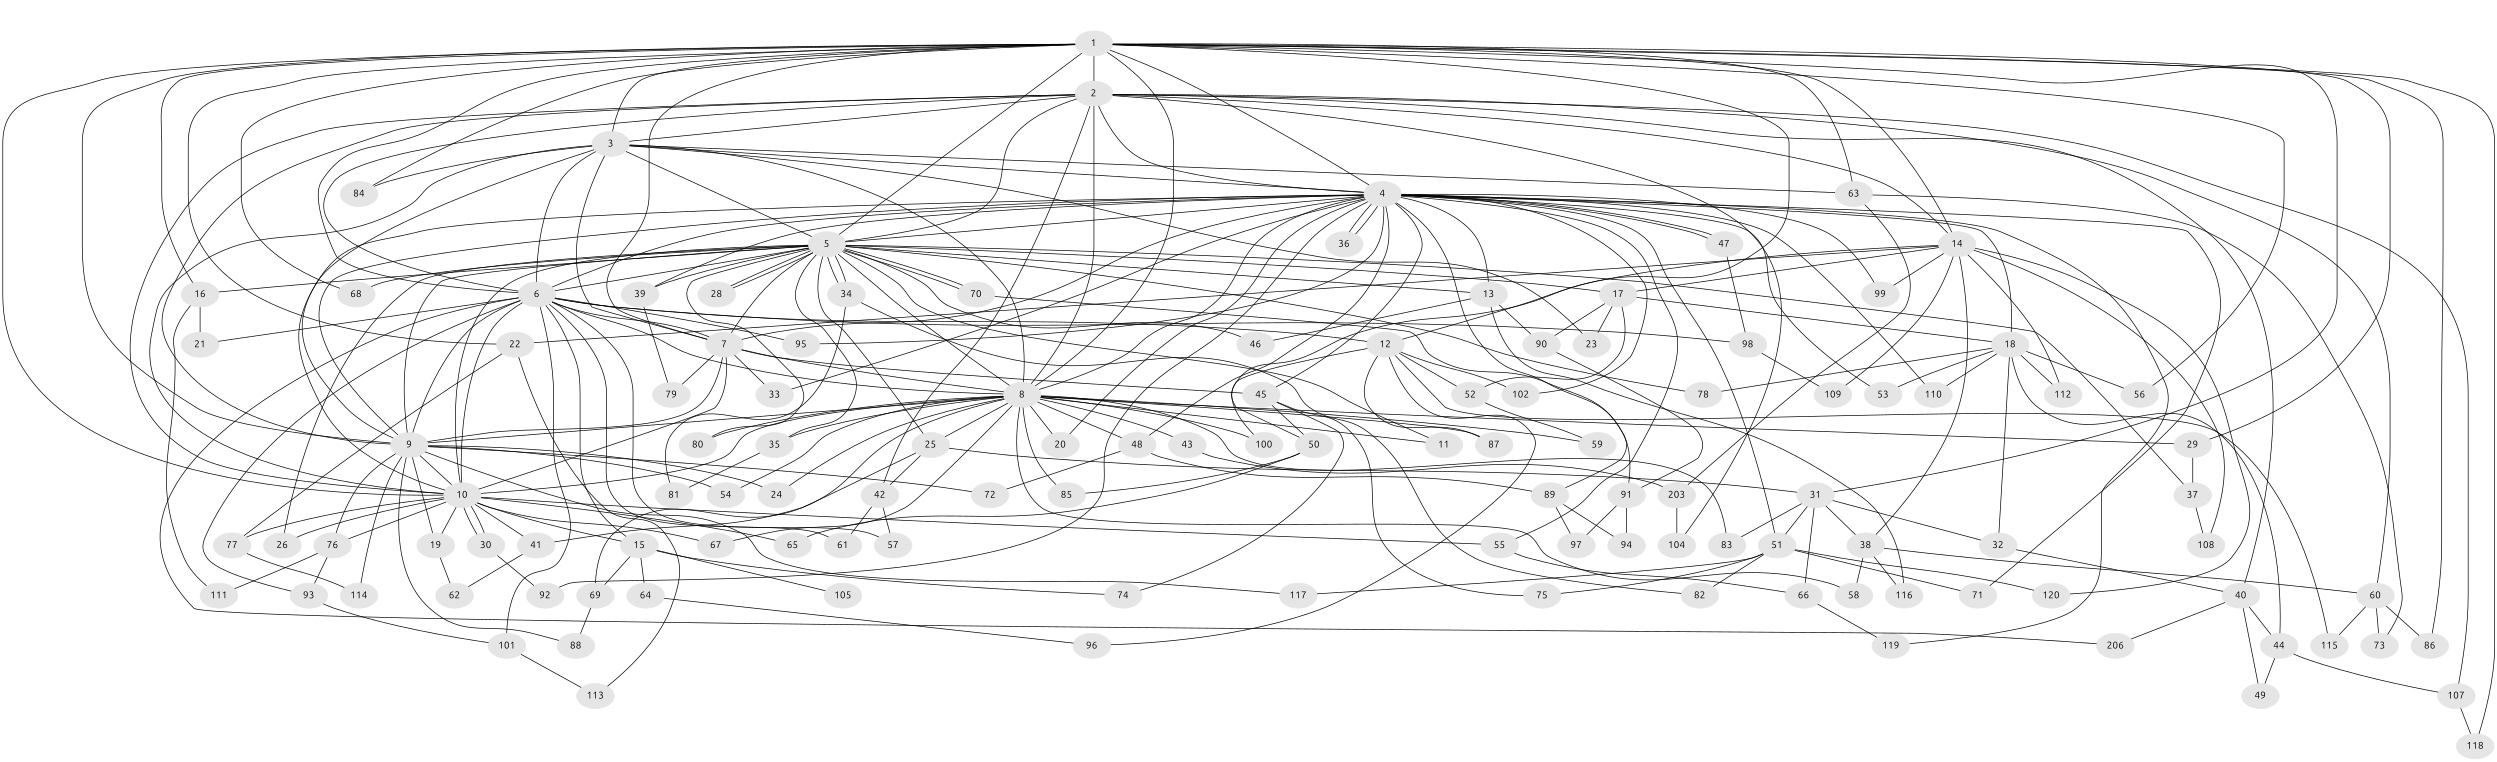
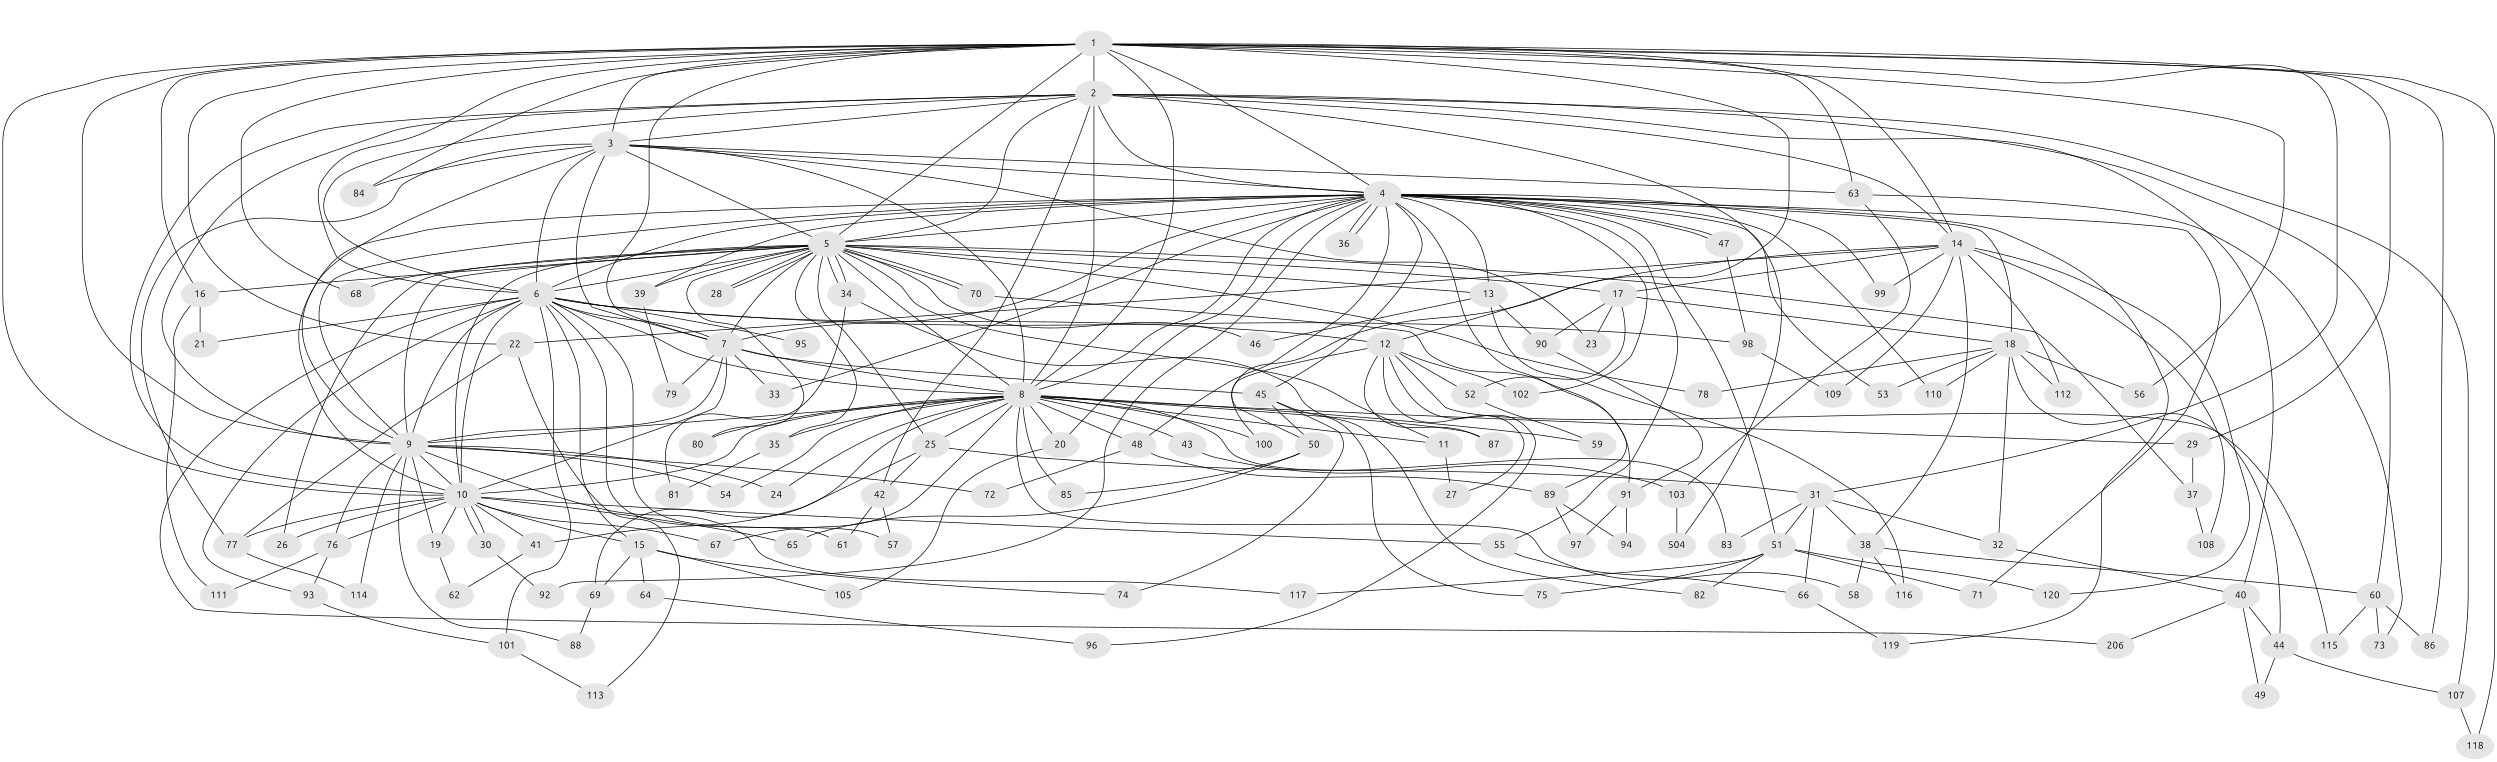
edge "3" -- "10": now "3" -- "77"
edge "4" -- "95": removed
node "27": added
node "203": label "203" -> "103"
edge "20" -- "105": added
node "104": label "104" -> "504"
